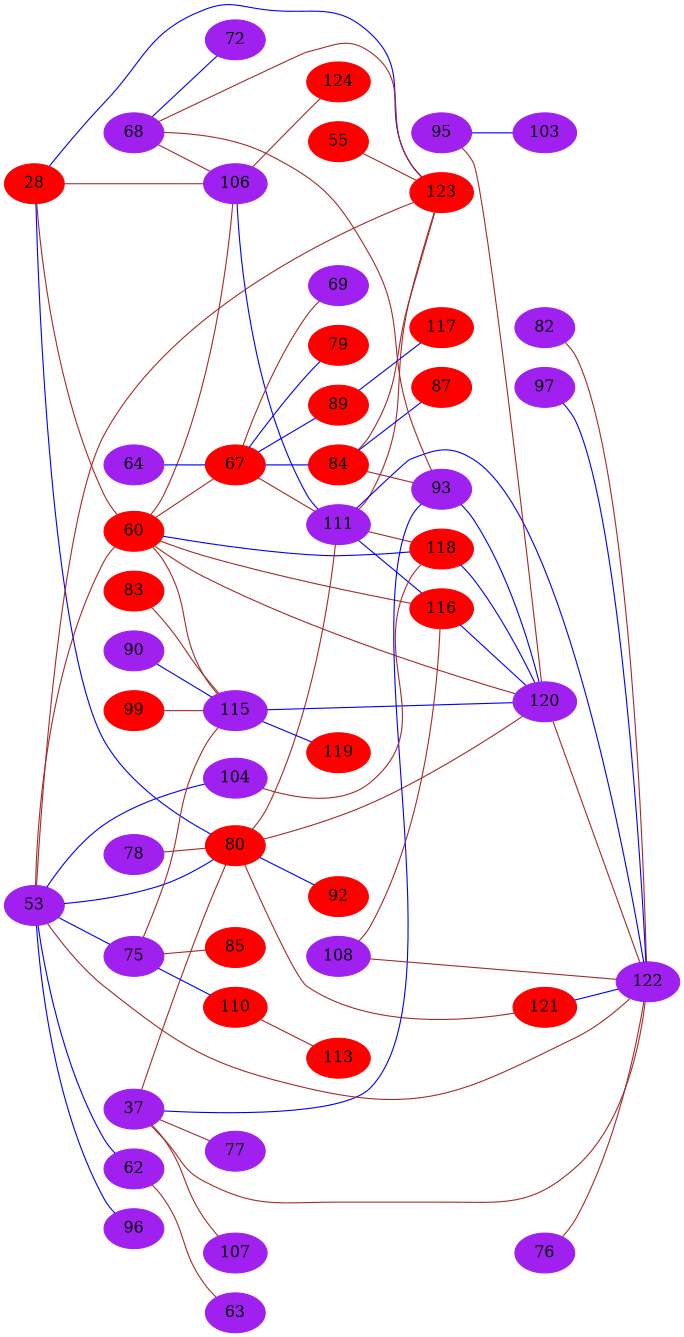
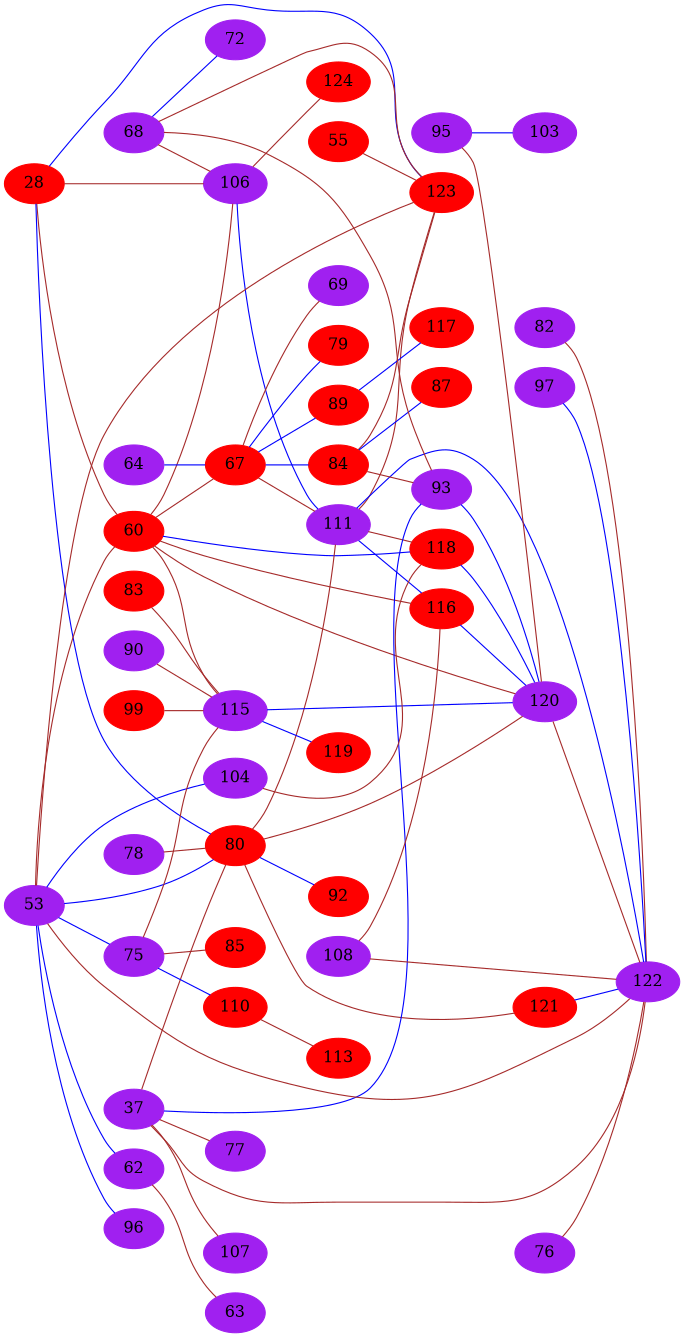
edge "90" -- "115": color blue -> brown
